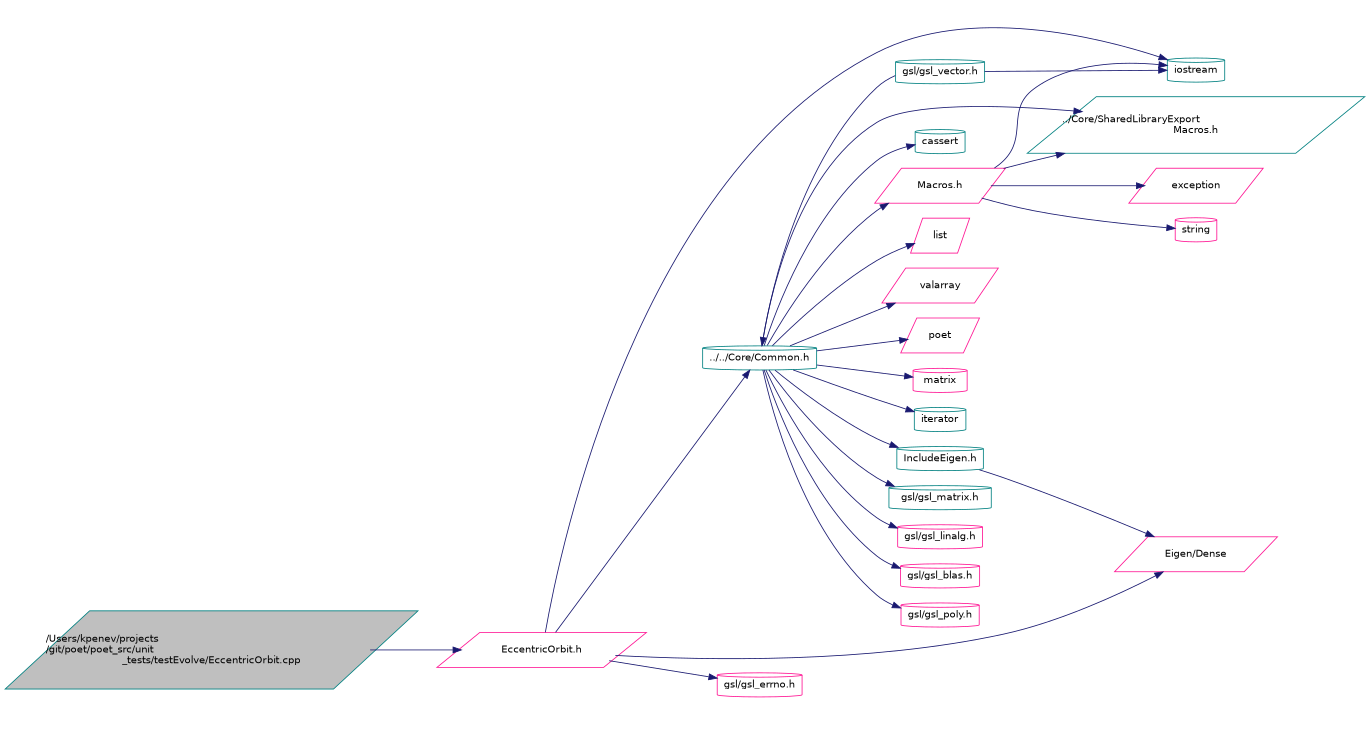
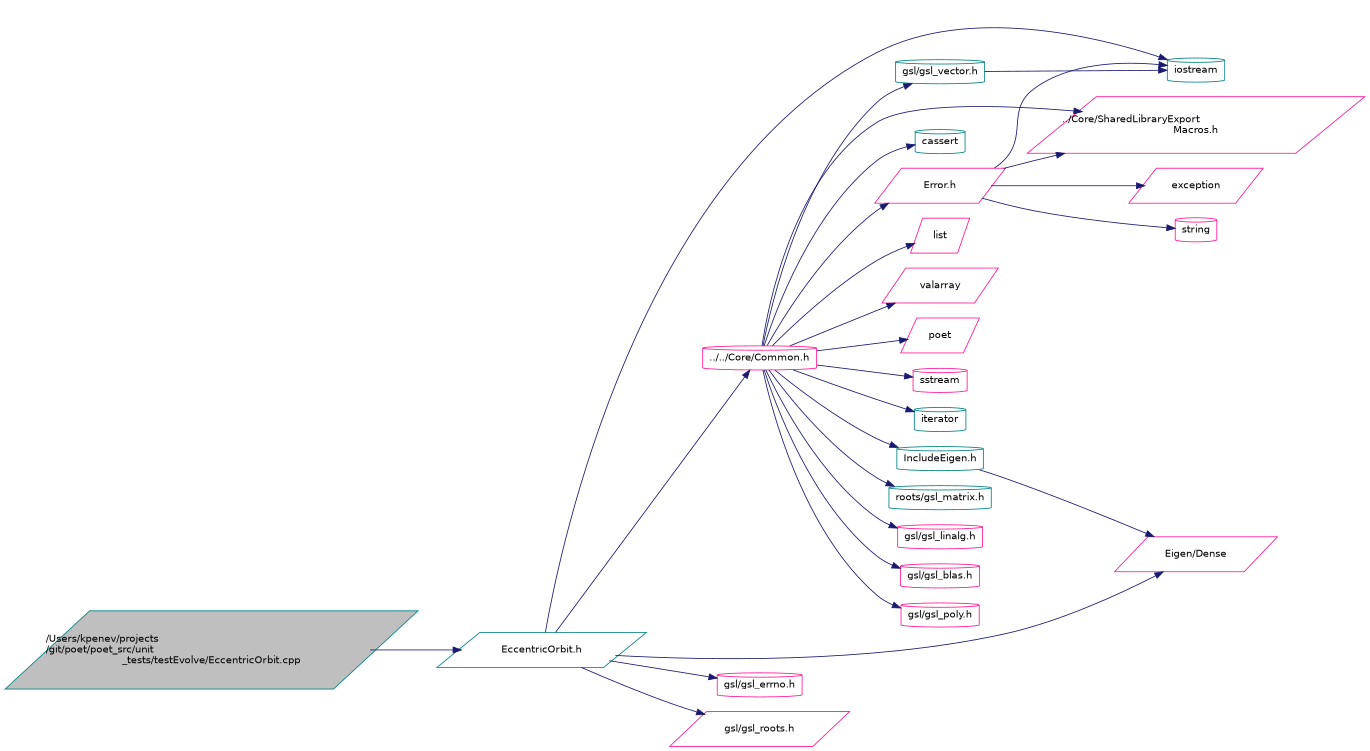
node "../Core/SharedLibraryExport Macros.h": color teal -> deeppink
node "Macros.h": label "Macros.h" -> "Error.h"
edge "gsl/gsl_vector.h" -> "../../Core/Common.h": reversed
node "../../Core/Common.h": color teal -> deeppink
node "matrix": label "matrix" -> "sstream"
node "gsl/gsl_matrix.h": label "gsl/gsl_matrix.h" -> "roots/gsl_matrix.h"
node "EccentricOrbit.h": color deeppink -> teal
node "gsl/gsl_roots.h": added
